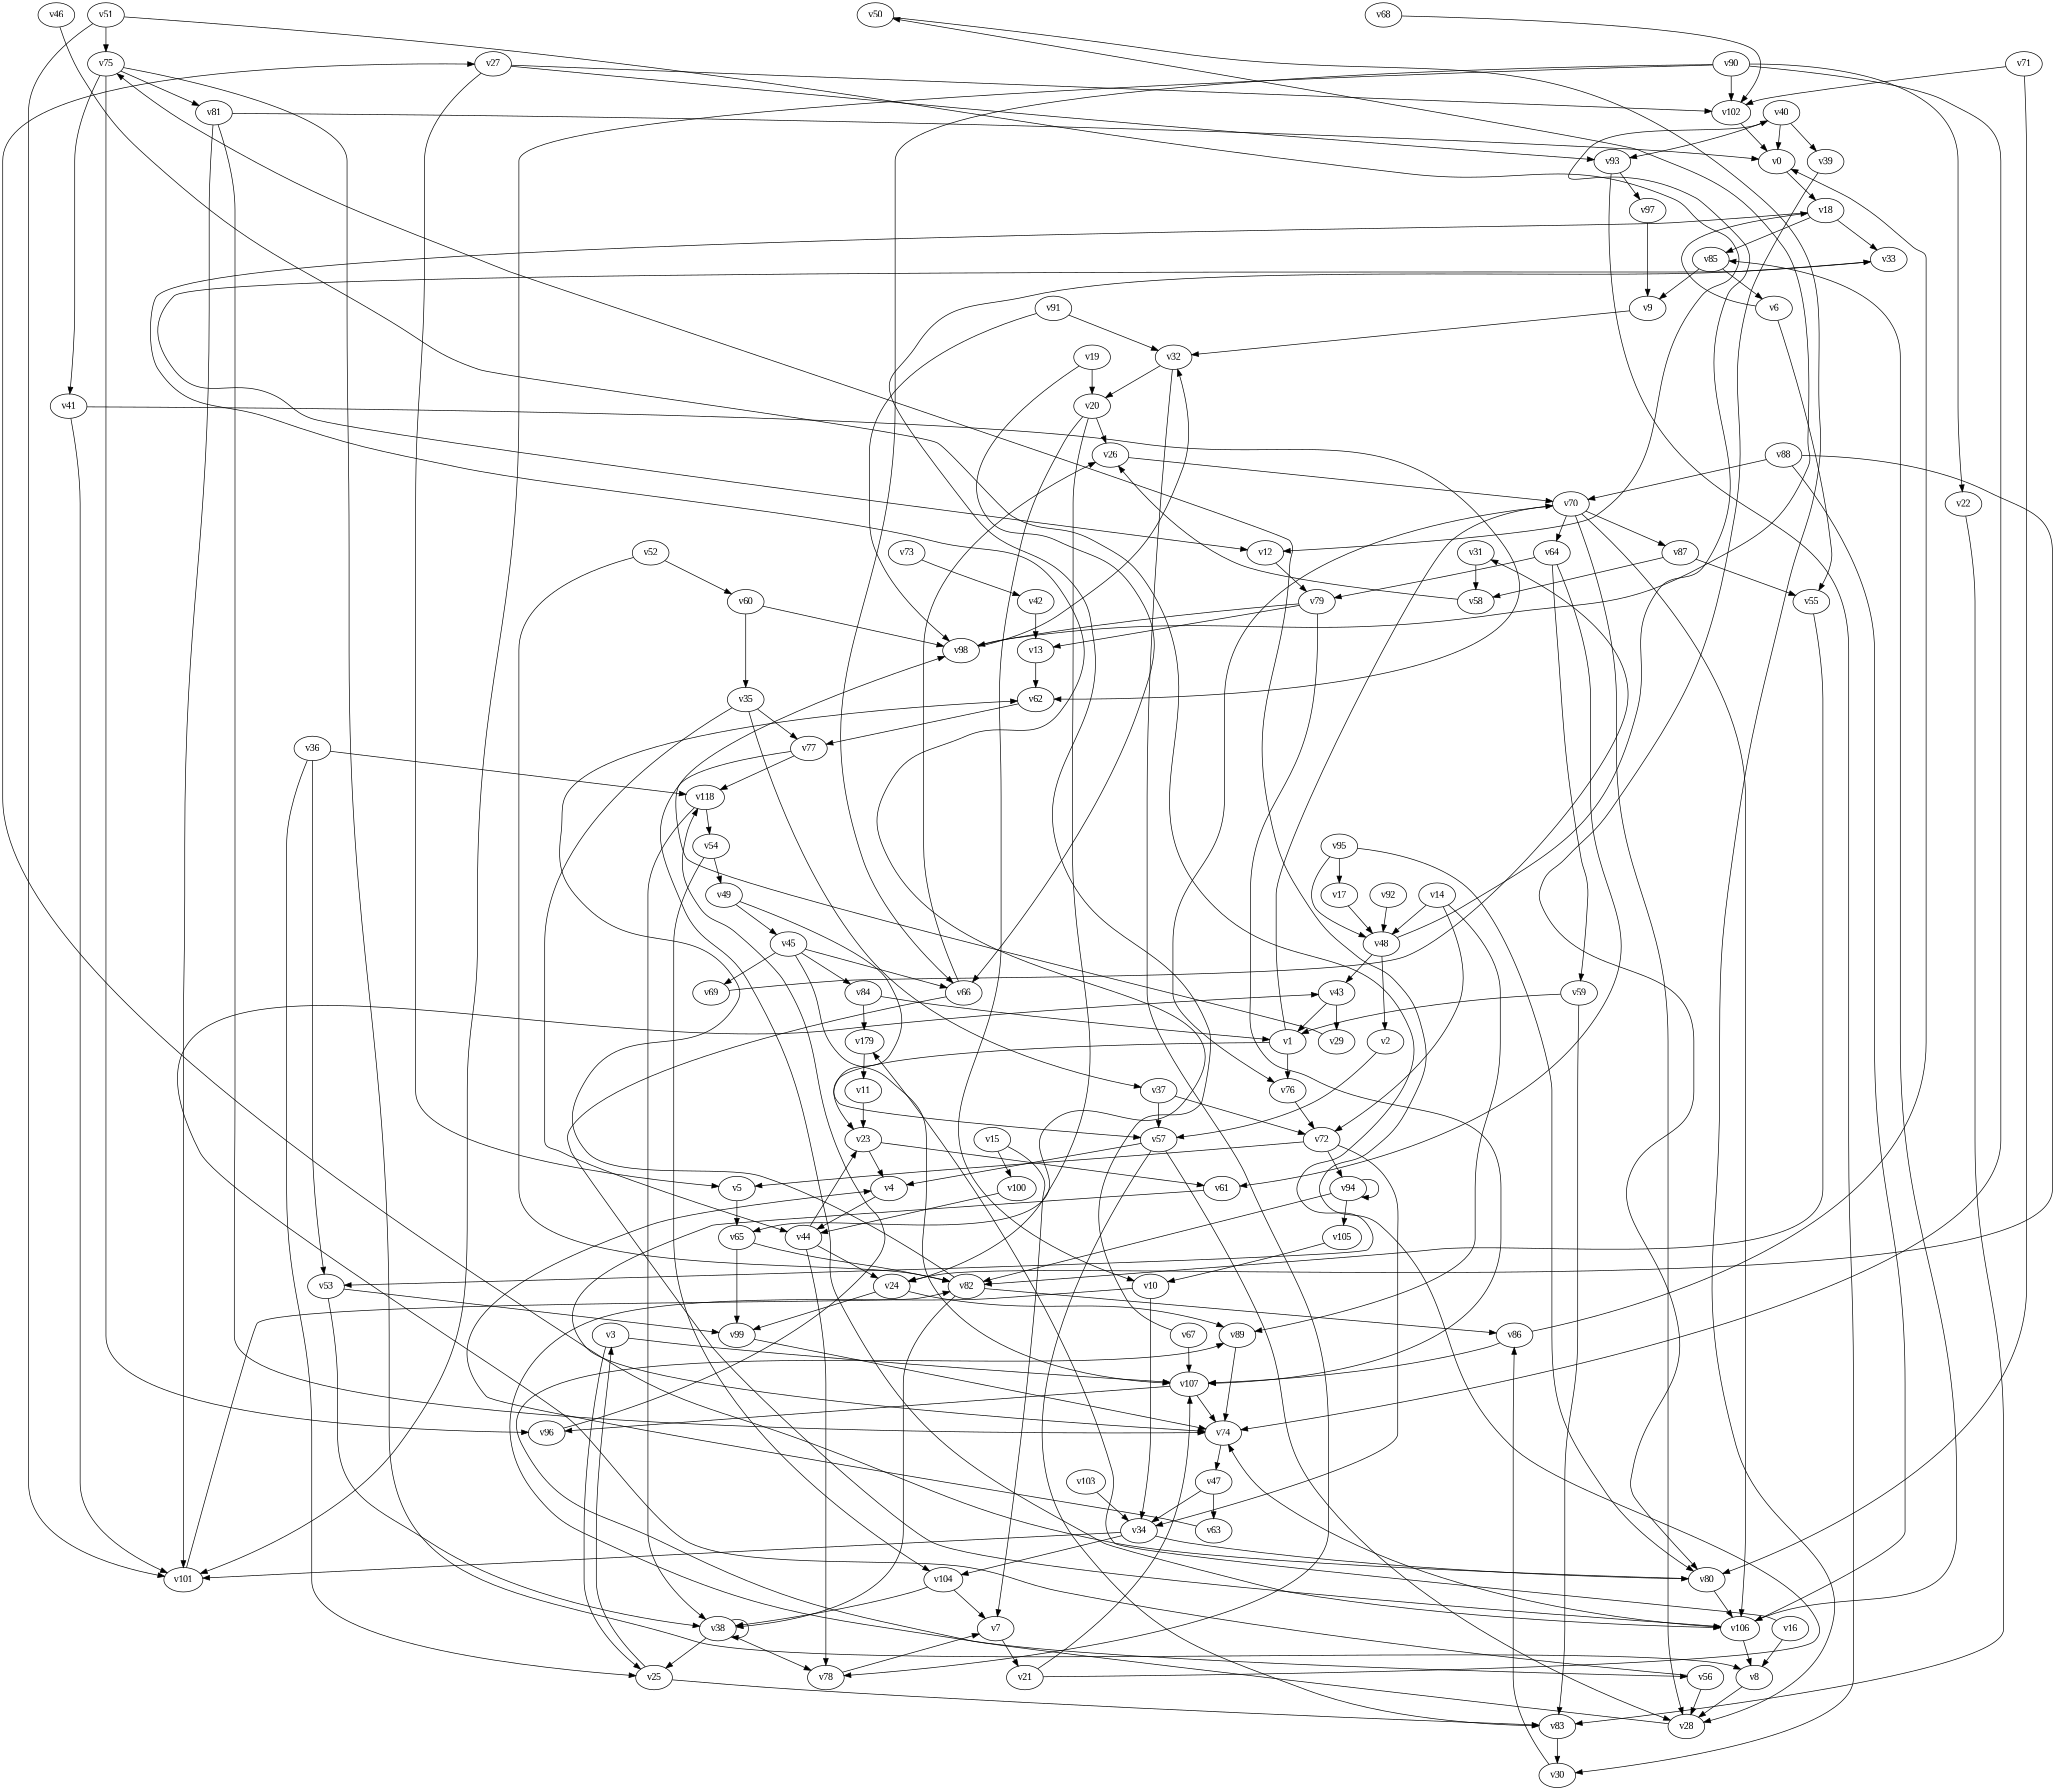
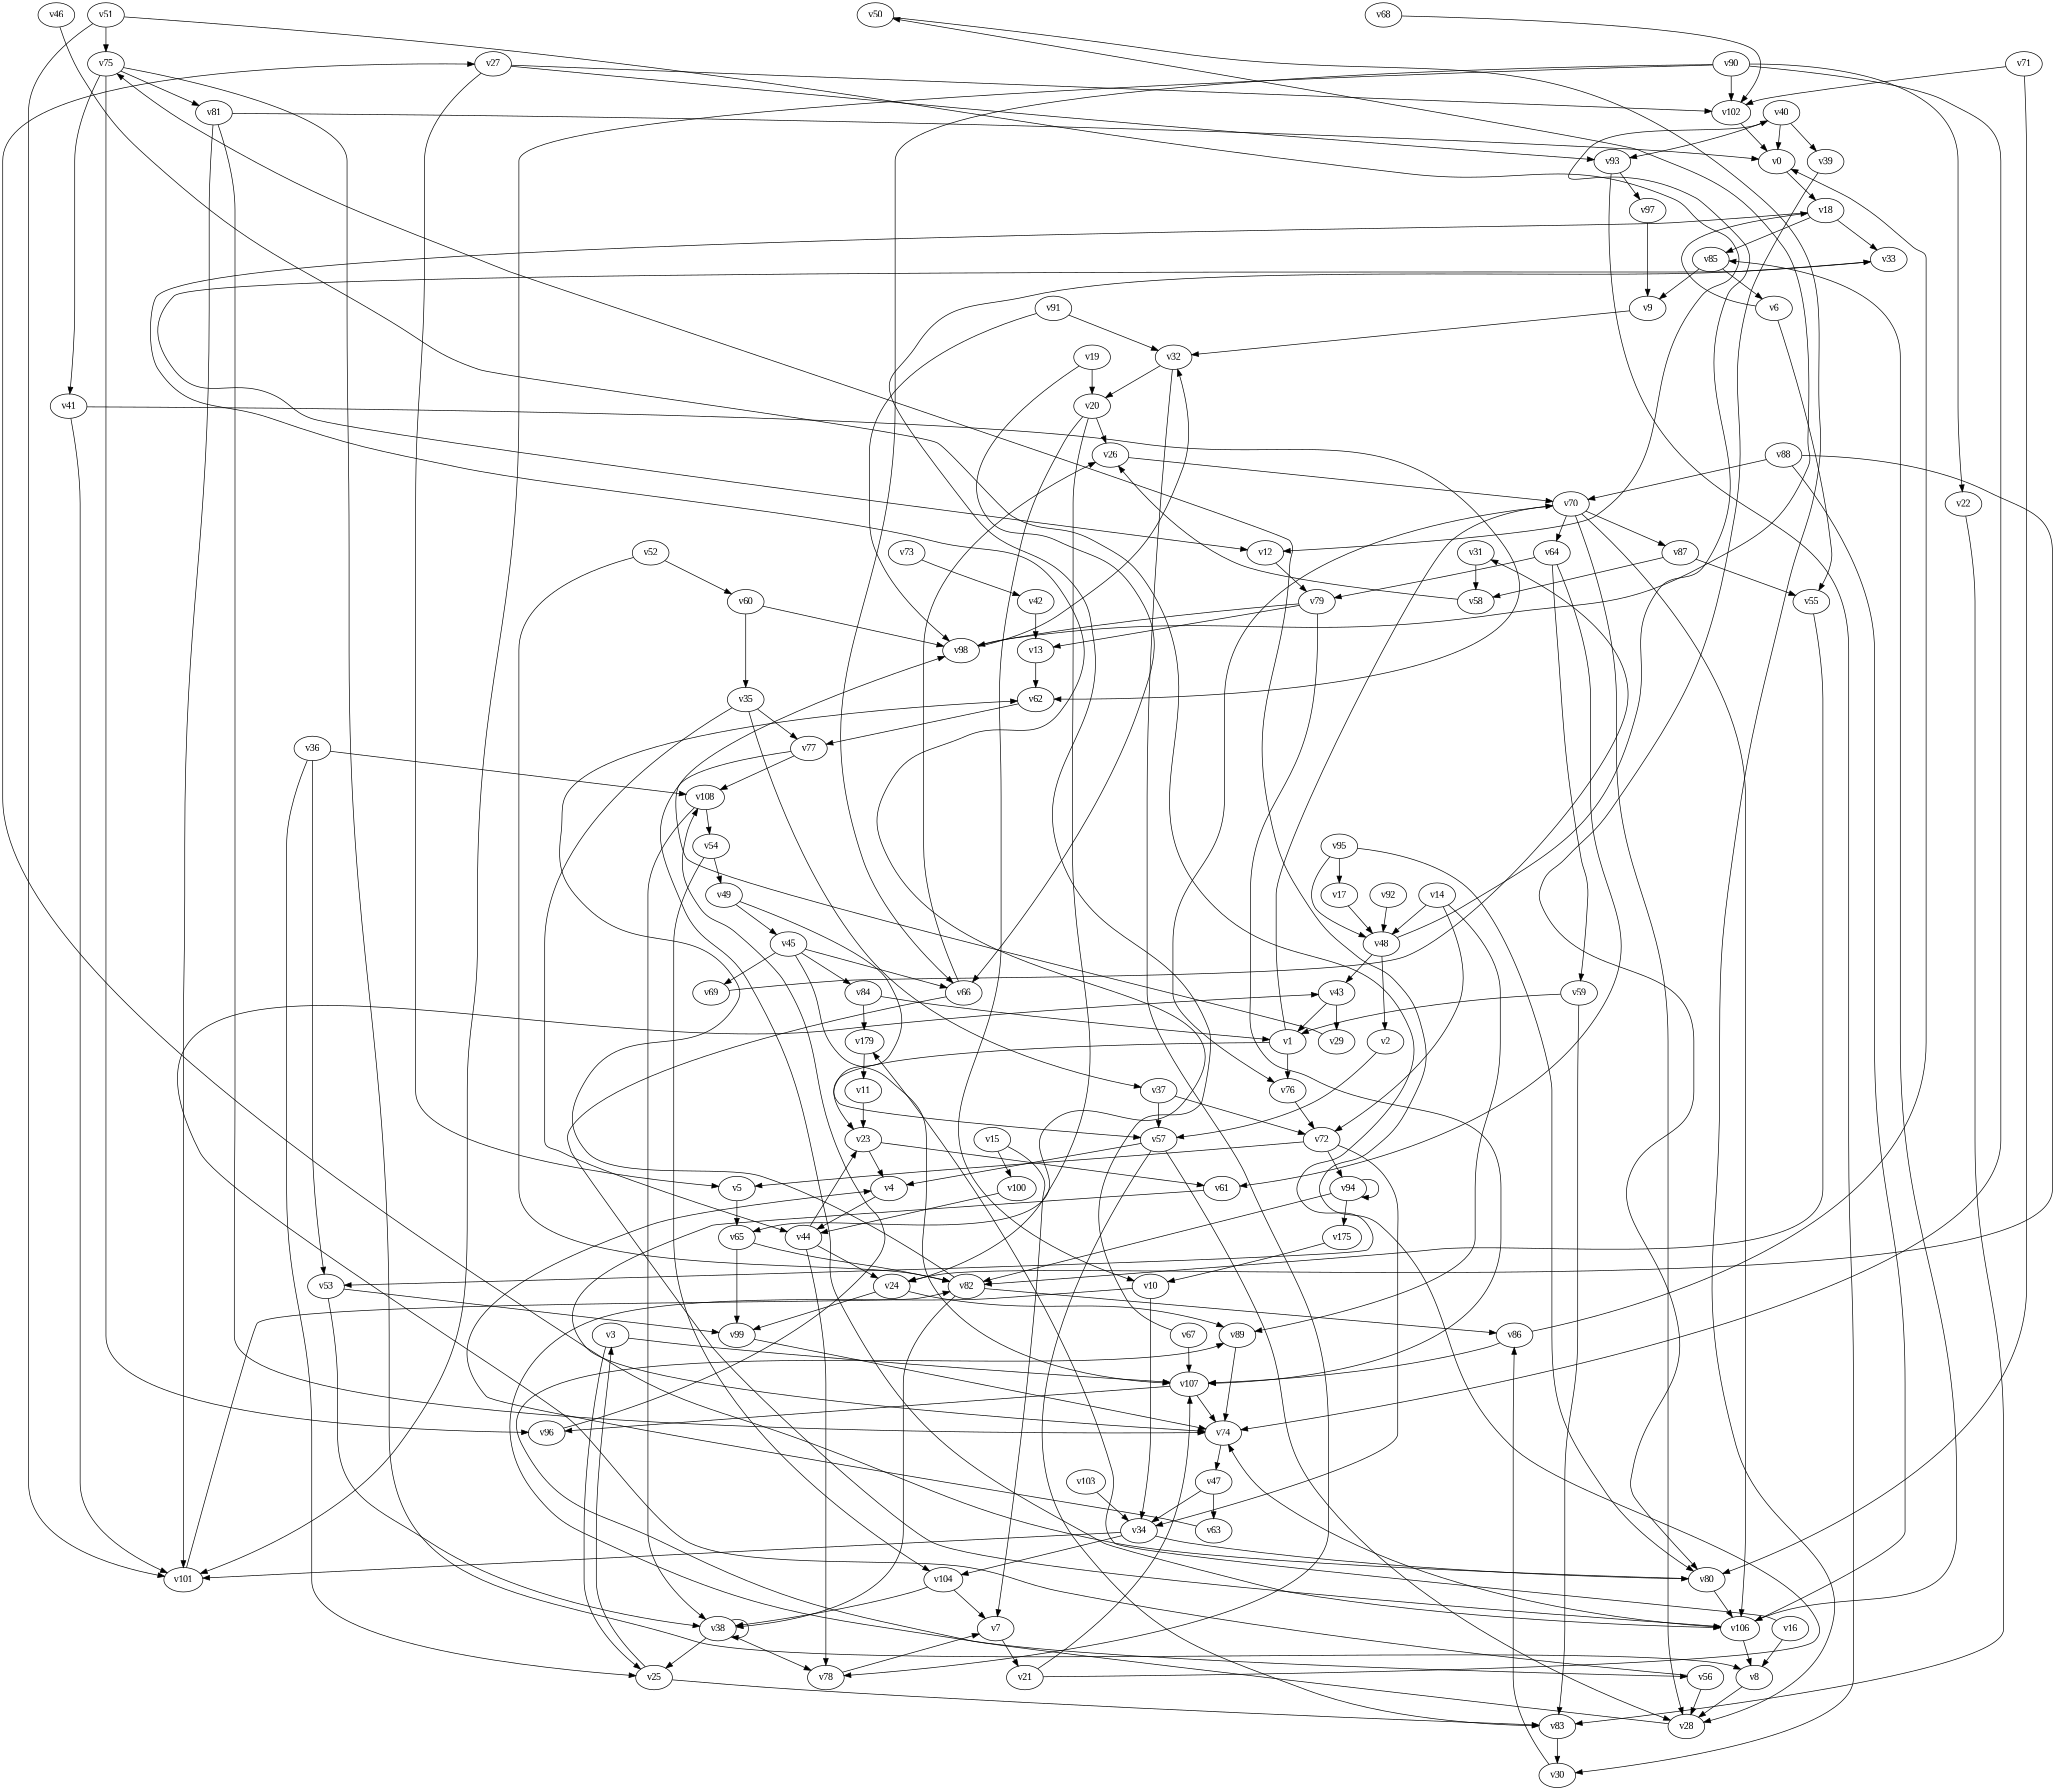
node "v118": label "v118" -> "v108"
node "v105": label "v105" -> "v175"
